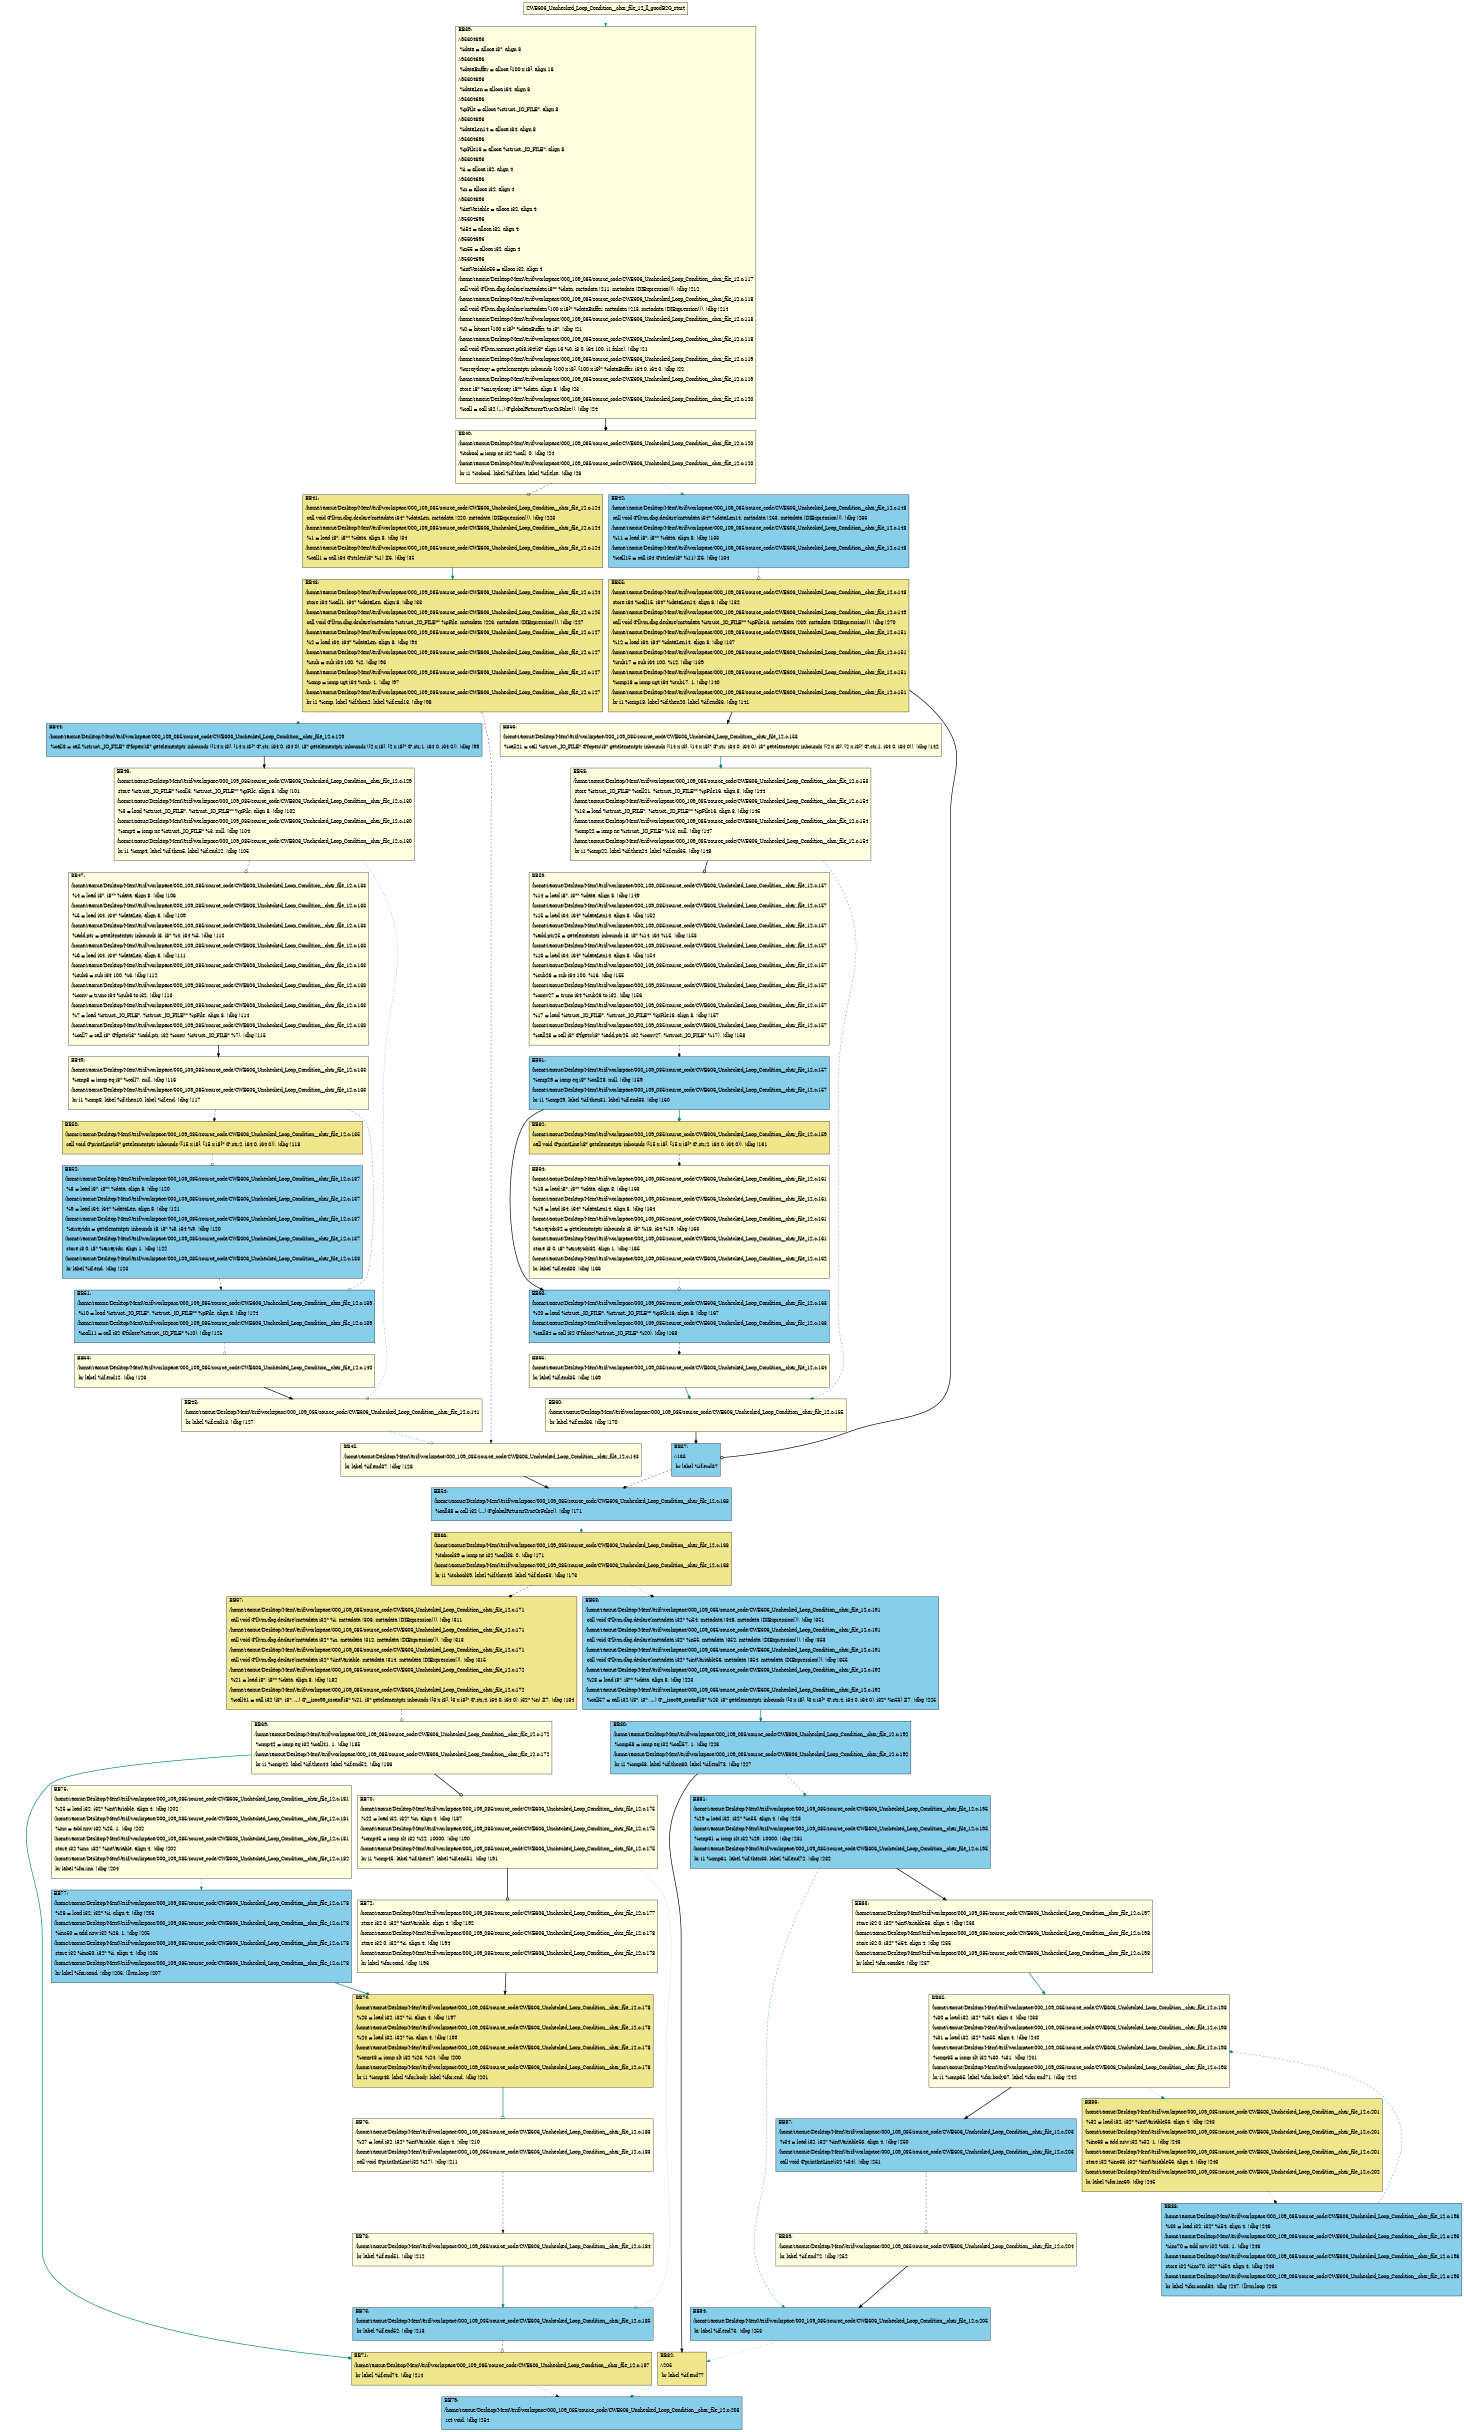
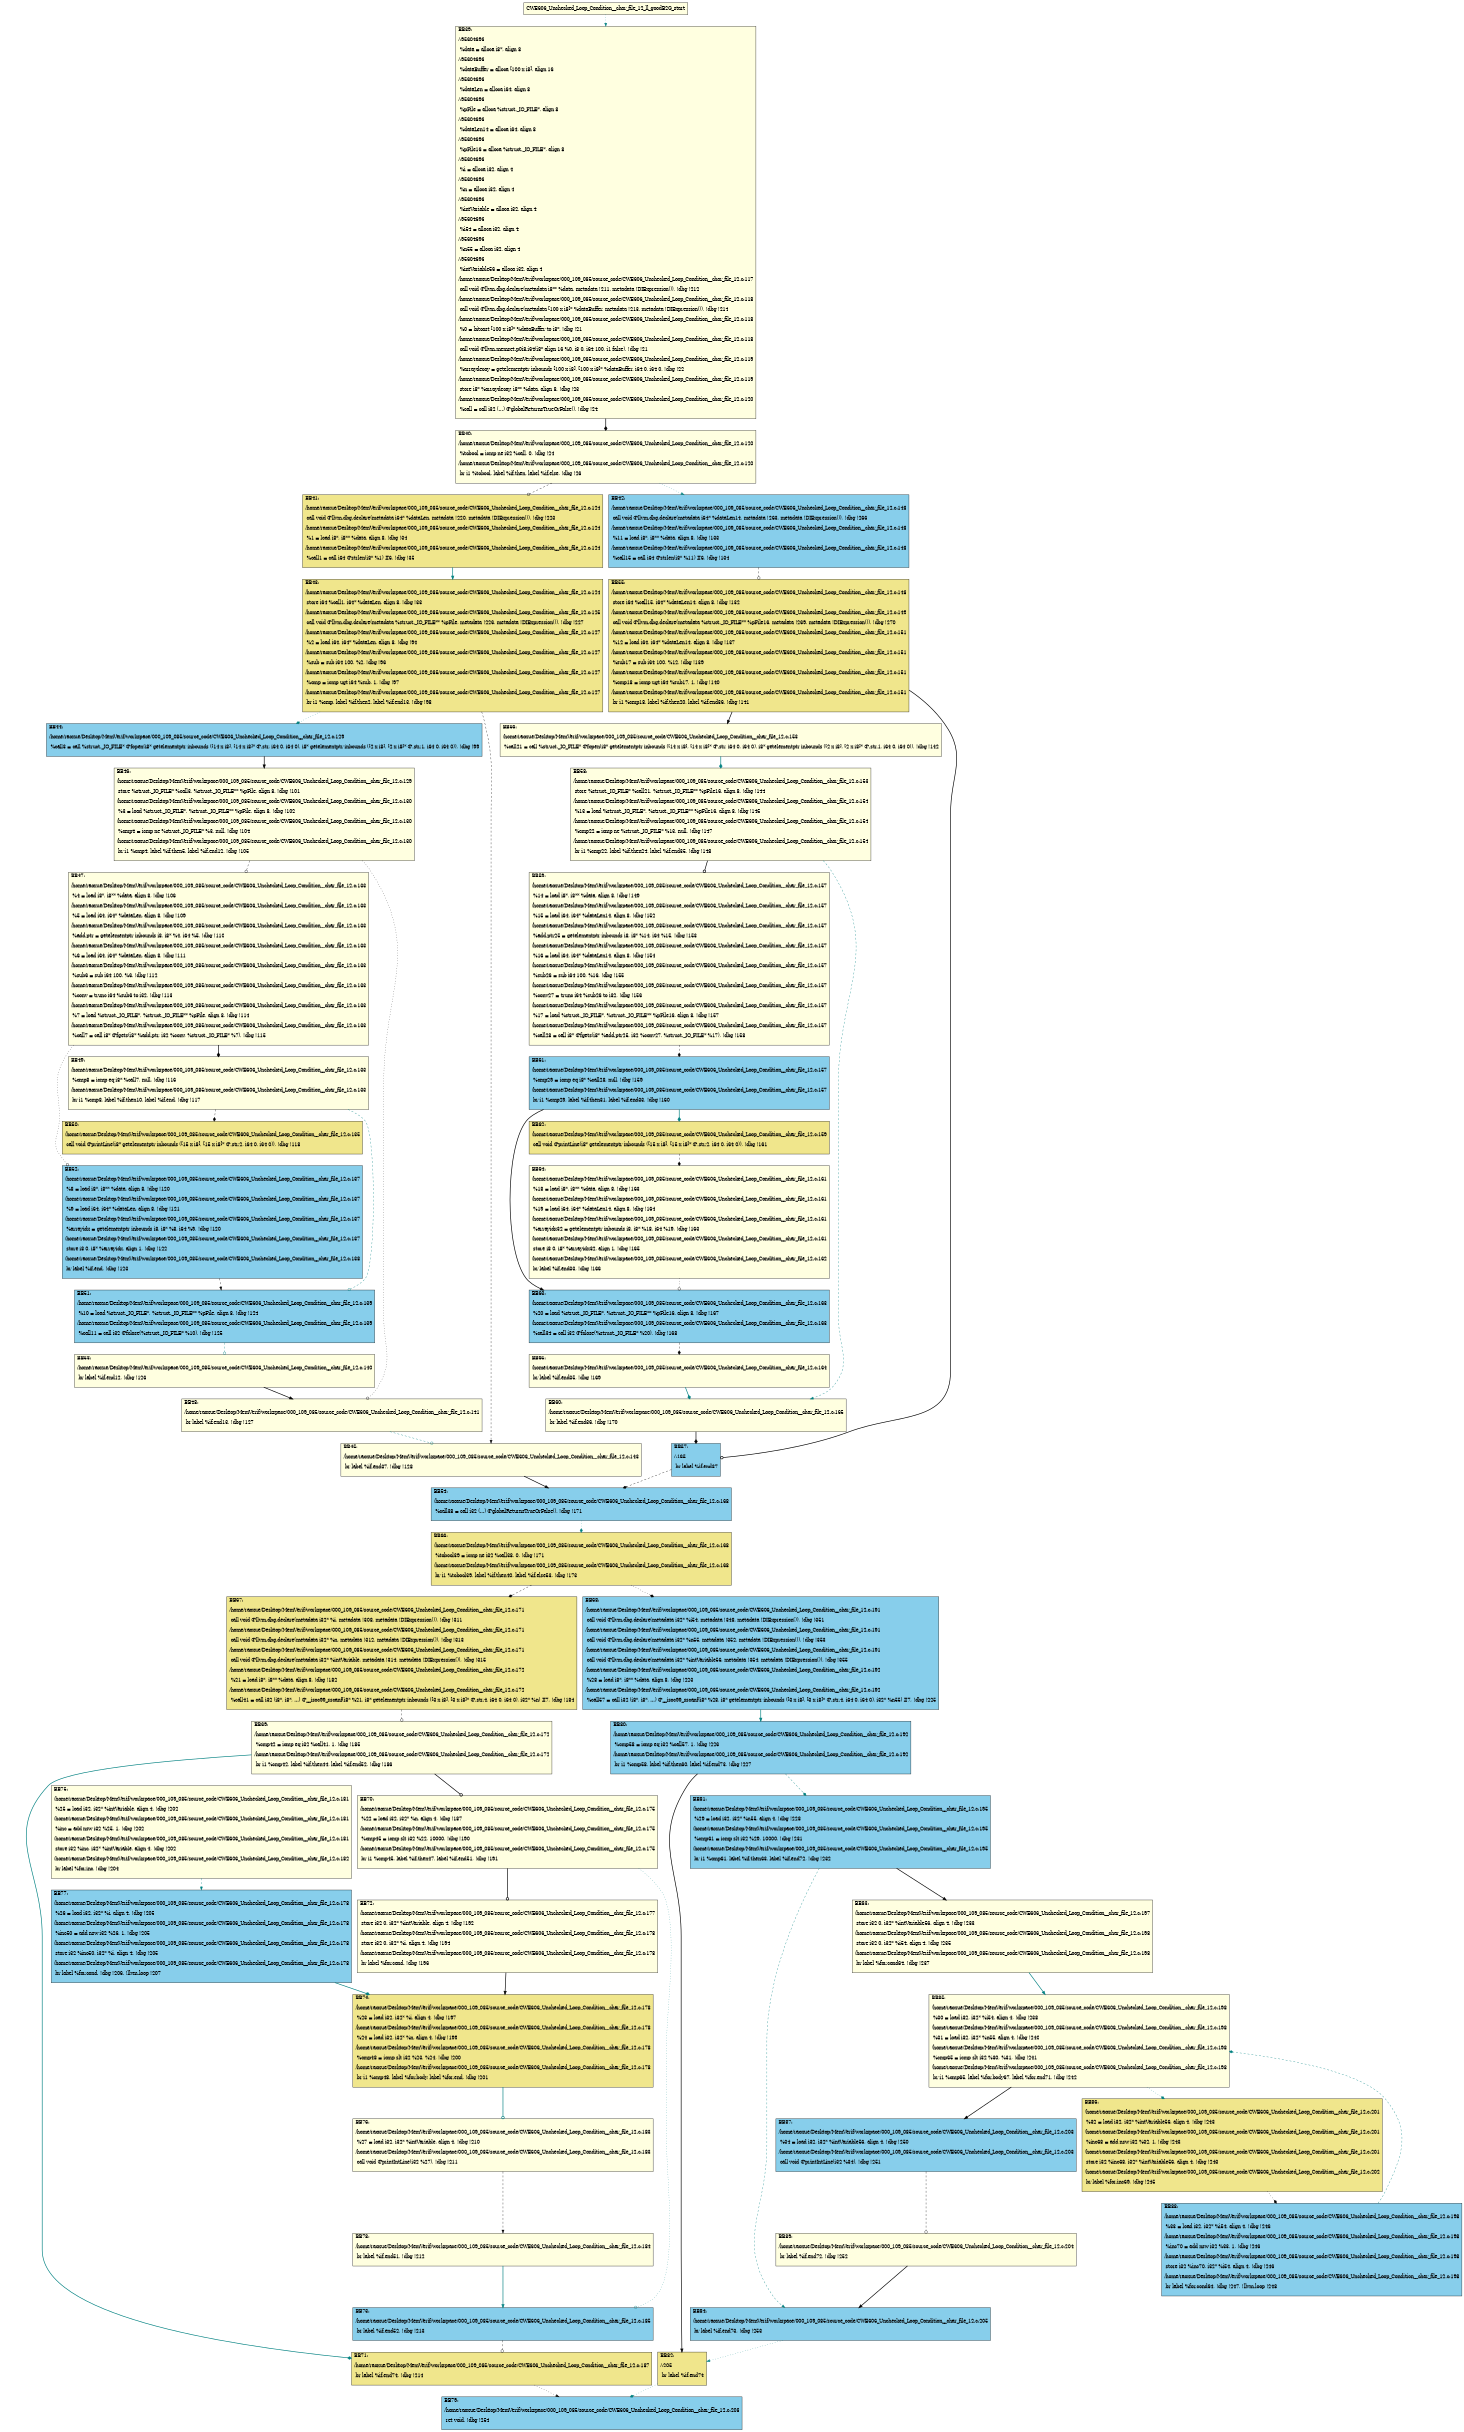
edge "BB47:" -> "BB49:": arrowhead normal -> diamond
edge "BB50:" -> "BB52:": now "BB47:" -> "BB52:"
node "BB82:": text "br label %if.end77" -> "br label %if.end74"
